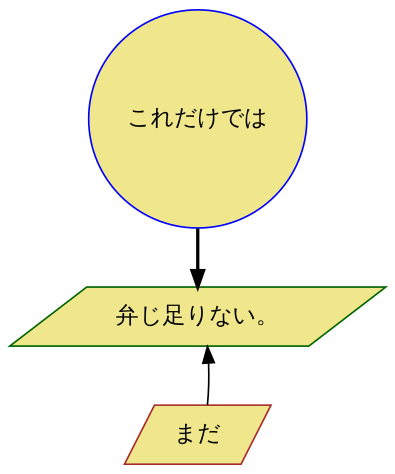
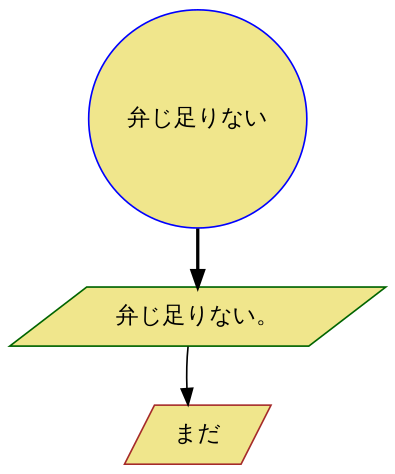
node "これだけでは": label "これだけでは" -> "弁じ足りない"
edge "まだ" -> "弁じ足りない。": reversed
